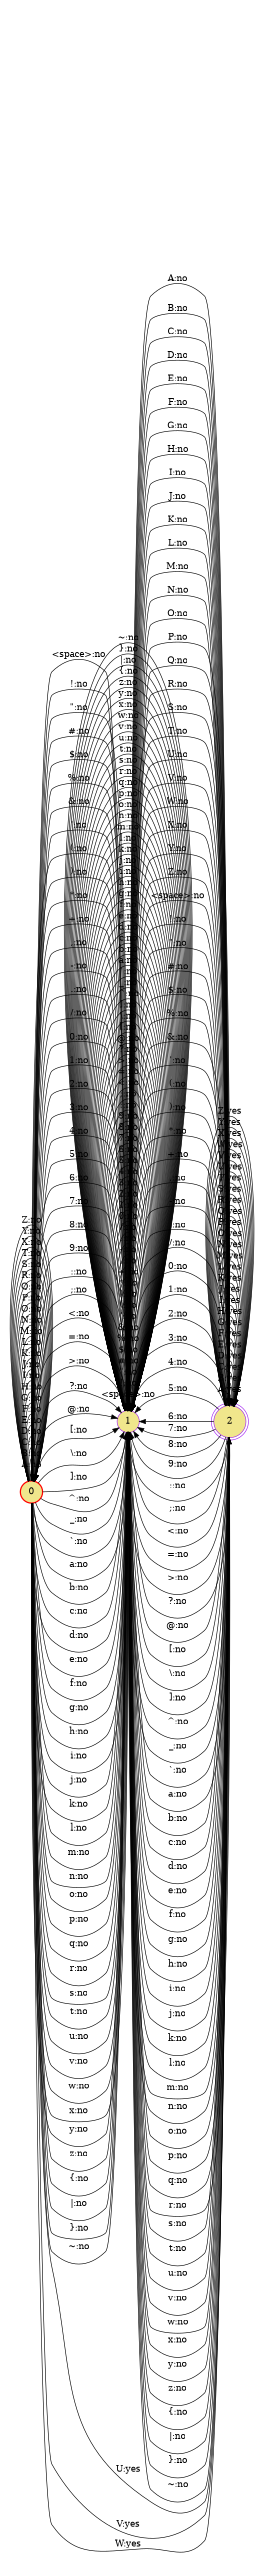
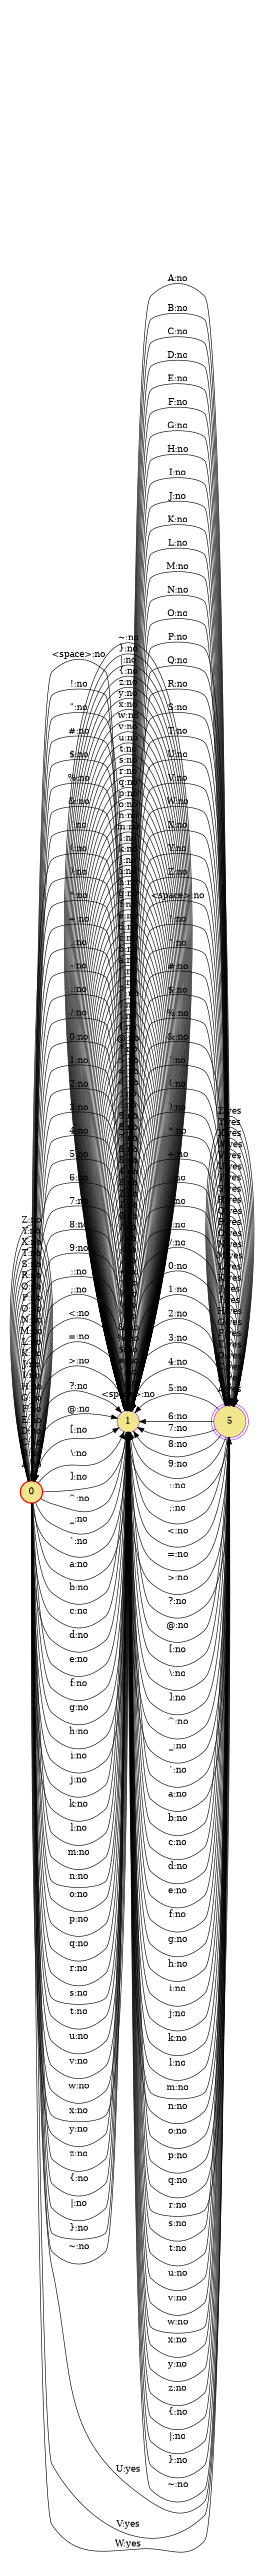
node "2": label "2" -> "5"
